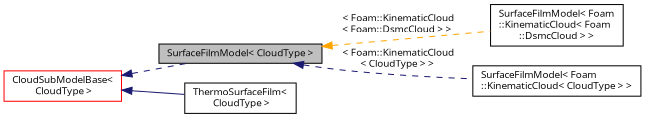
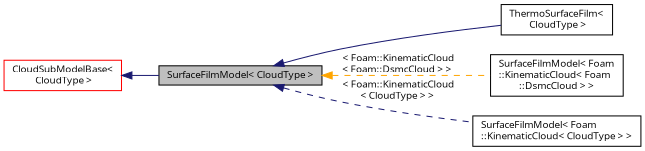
edge "SurfaceFilmModel< CloudType >" -> "CloudSubModelBase< CloudType >": style dashed -> solid
edge "ThermoSurfaceFilm< CloudType >" -> "CloudSubModelBase< CloudType >": now "ThermoSurfaceFilm< CloudType >" -> "SurfaceFilmModel< CloudType >"
